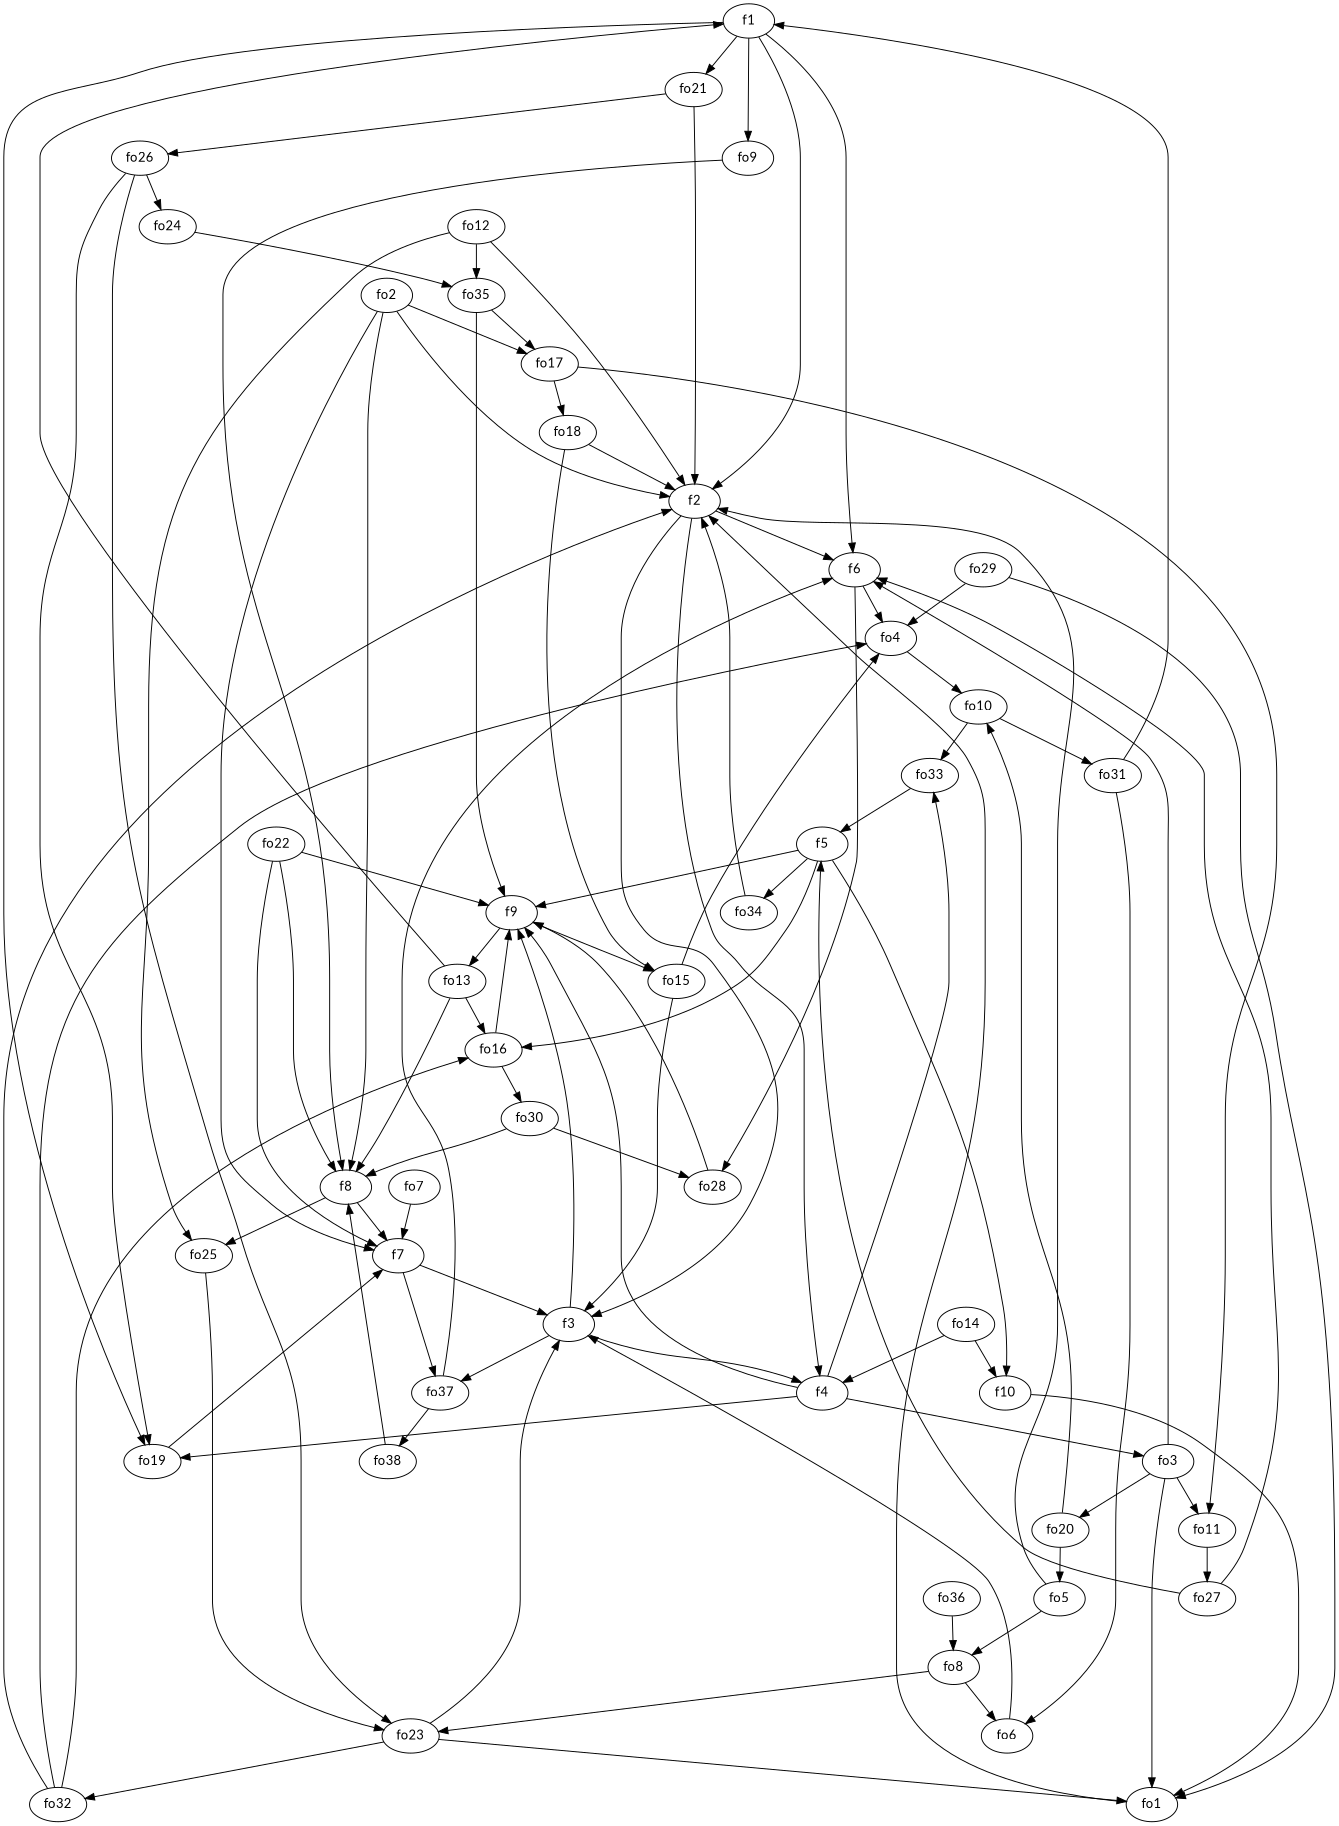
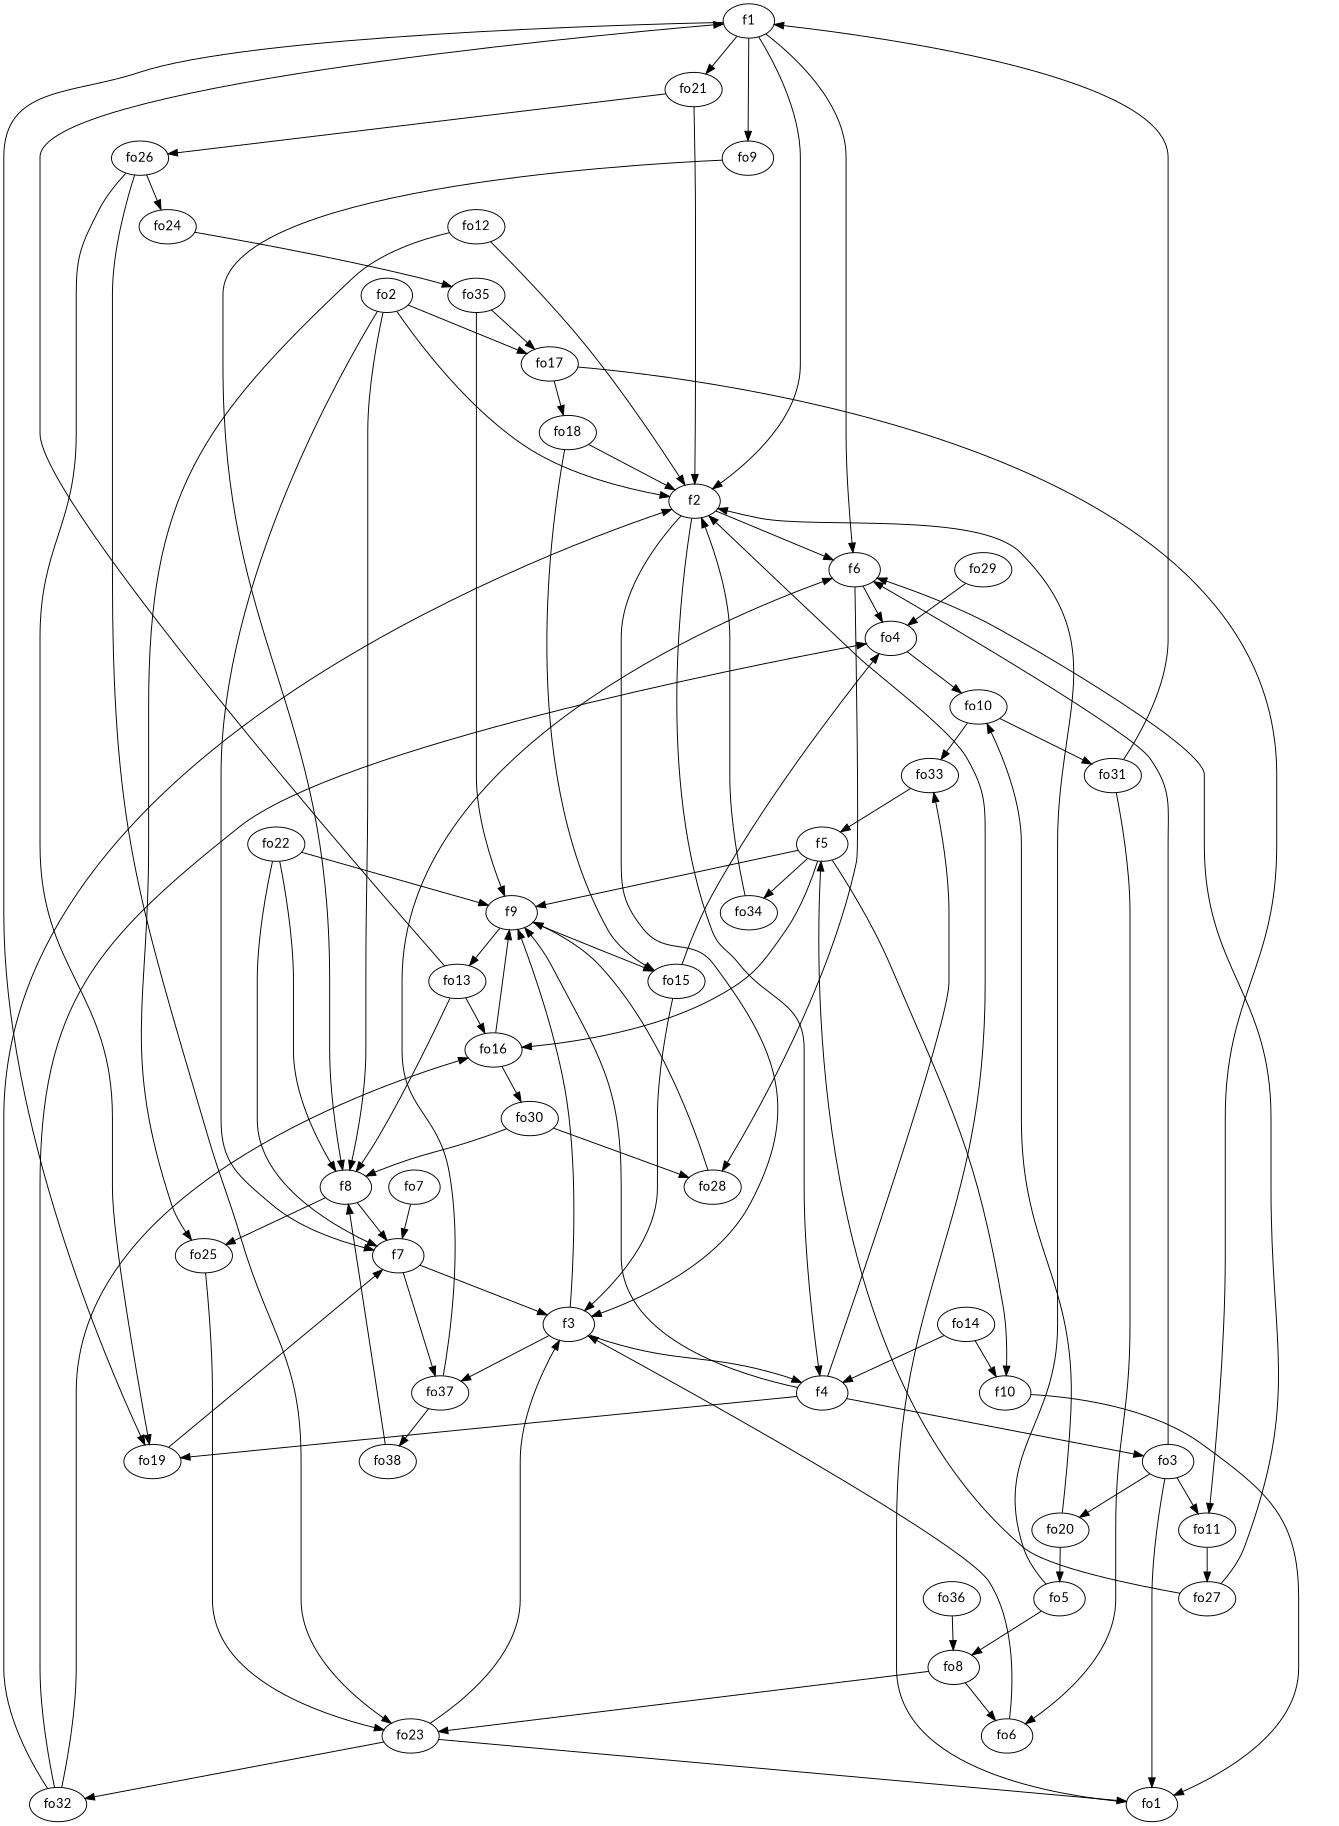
edge "fo12" -> "fo35": removed
edge "fo29" -> "fo1": removed
